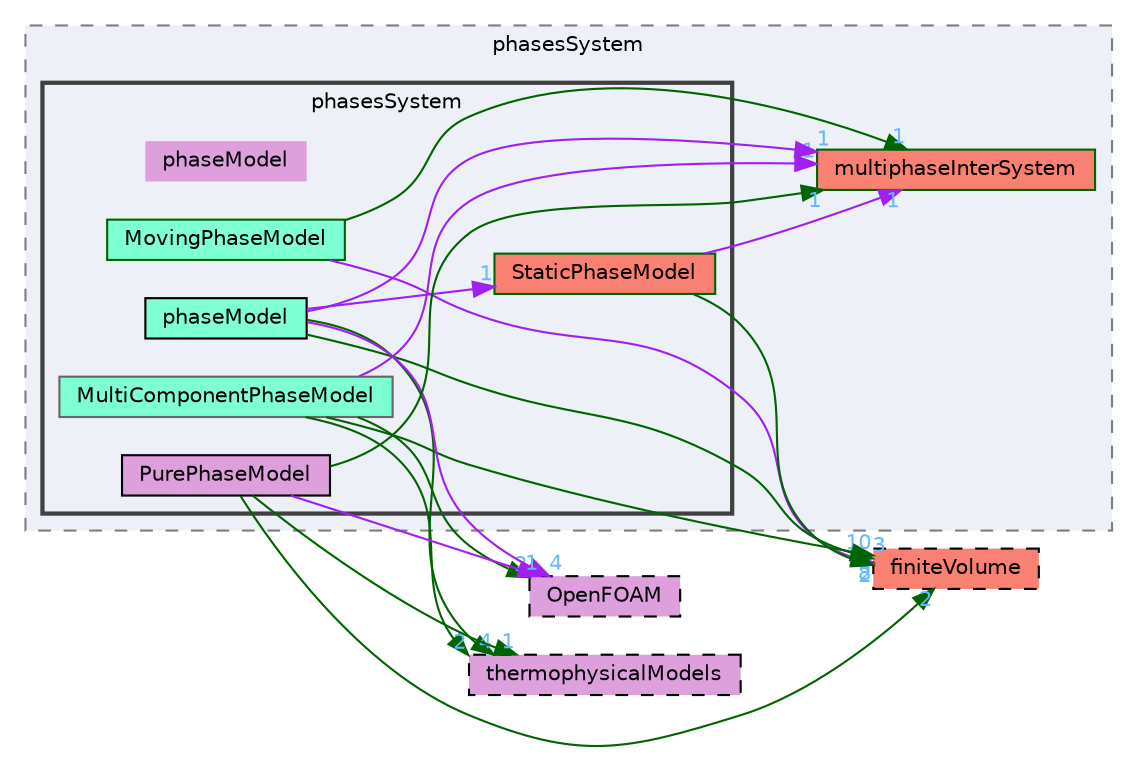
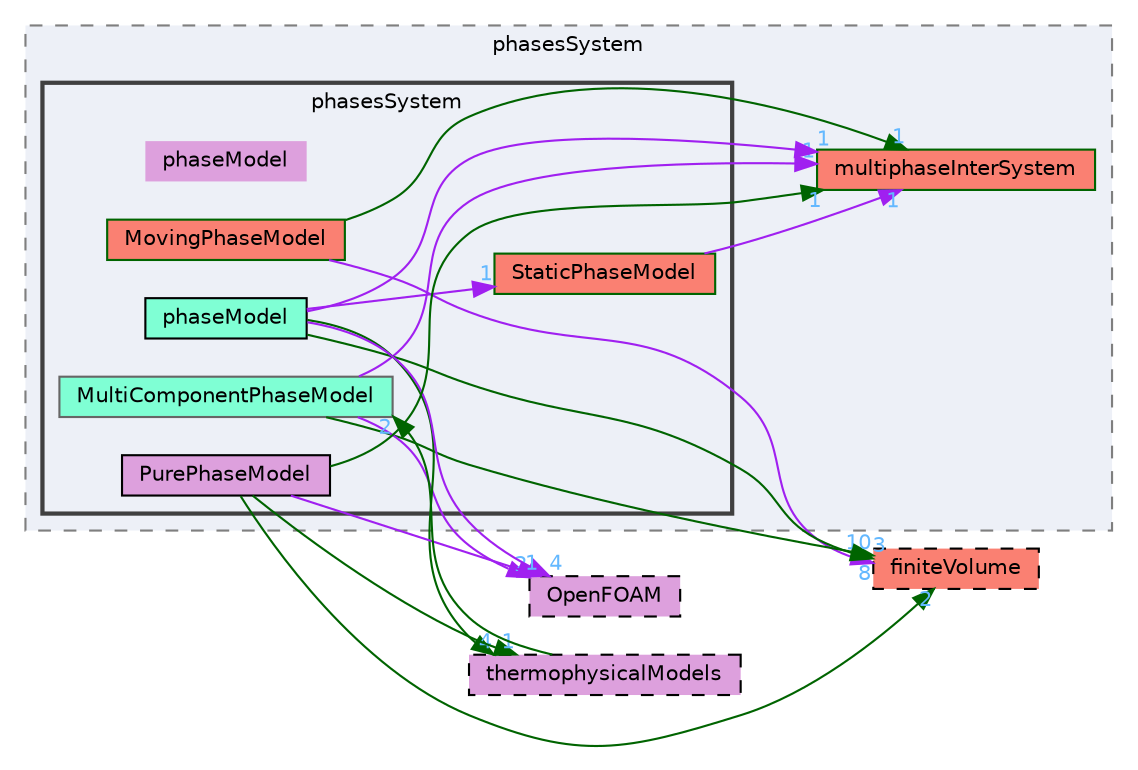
node "MovingPhaseModel": fillcolor aquamarine -> salmon
edge "StaticPhaseModel" -> "finiteVolume": removed
edge "MultiComponentPhaseModel" -> "OpenFOAM": color darkgreen -> purple
edge "MultiComponentPhaseModel" -> "thermophysicalModels": reversed
